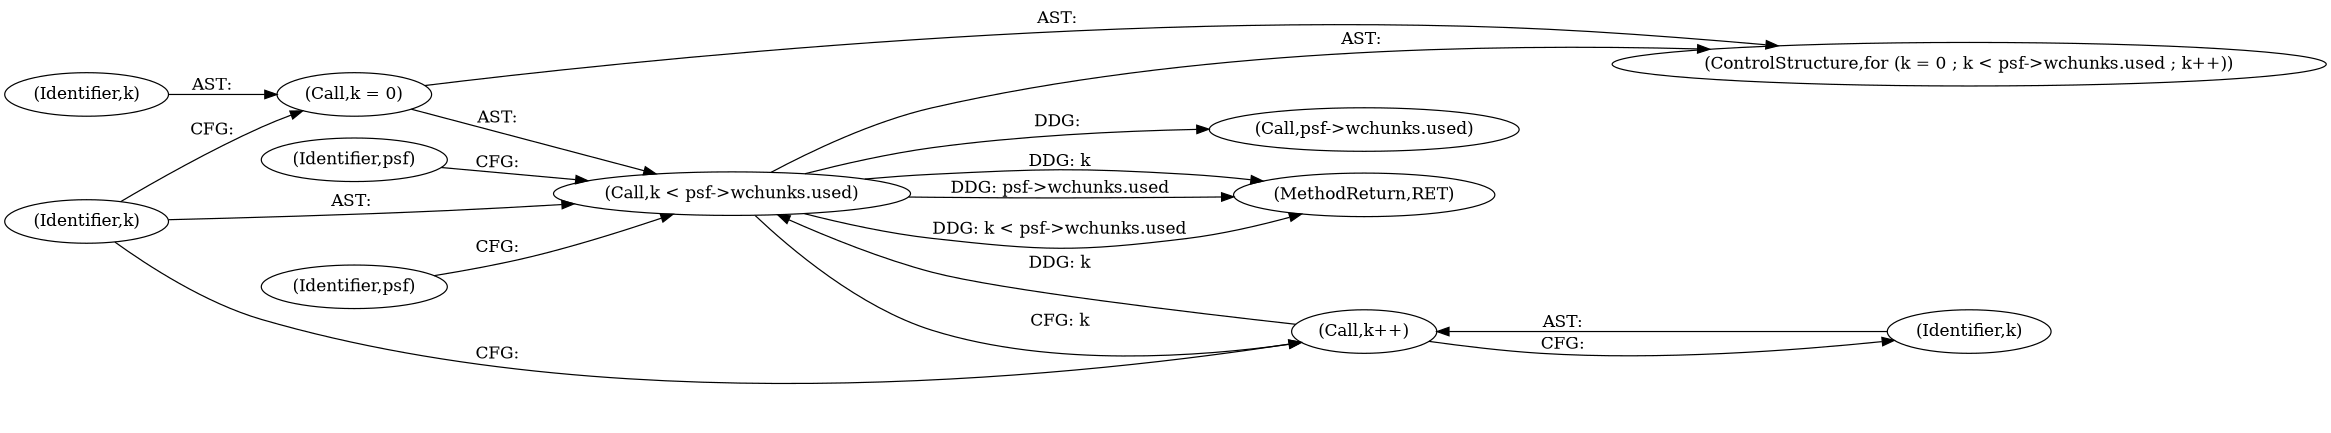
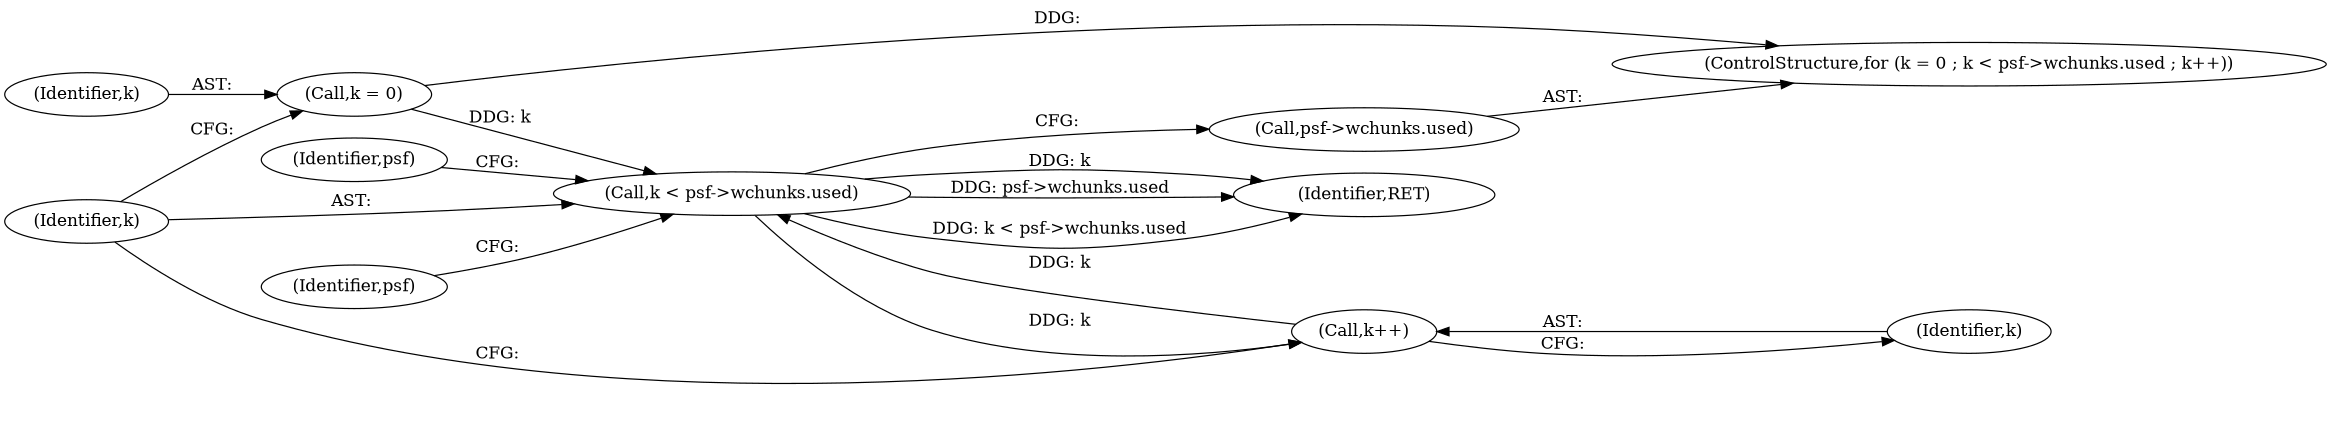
edge "(Call,k = 0)" -> "(ControlStructure,for (k = 0 ; k < psf->wchunks.used ; k++))": label "AST: " -> "DDG: "
edge "(Call,k < psf->wchunks.used)" -> "(ControlStructure,for (k = 0 ; k < psf->wchunks.used ; k++))": now "(Call,psf->wchunks.used)" -> "(ControlStructure,for (k = 0 ; k < psf->wchunks.used ; k++))"
edge "(Call,k = 0)" -> "(Call,k < psf->wchunks.used)": label "AST: " -> "DDG: k"
edge "(Call,k < psf->wchunks.used)" -> "(Call,psf->wchunks.used)": label "DDG: " -> "CFG: "
node "(MethodReturn,RET)": label "(MethodReturn,RET)" -> "(Identifier,RET)"
edge "(Call,k < psf->wchunks.used)" -> "(Call,k++)": label "CFG: k" -> "DDG: k"
